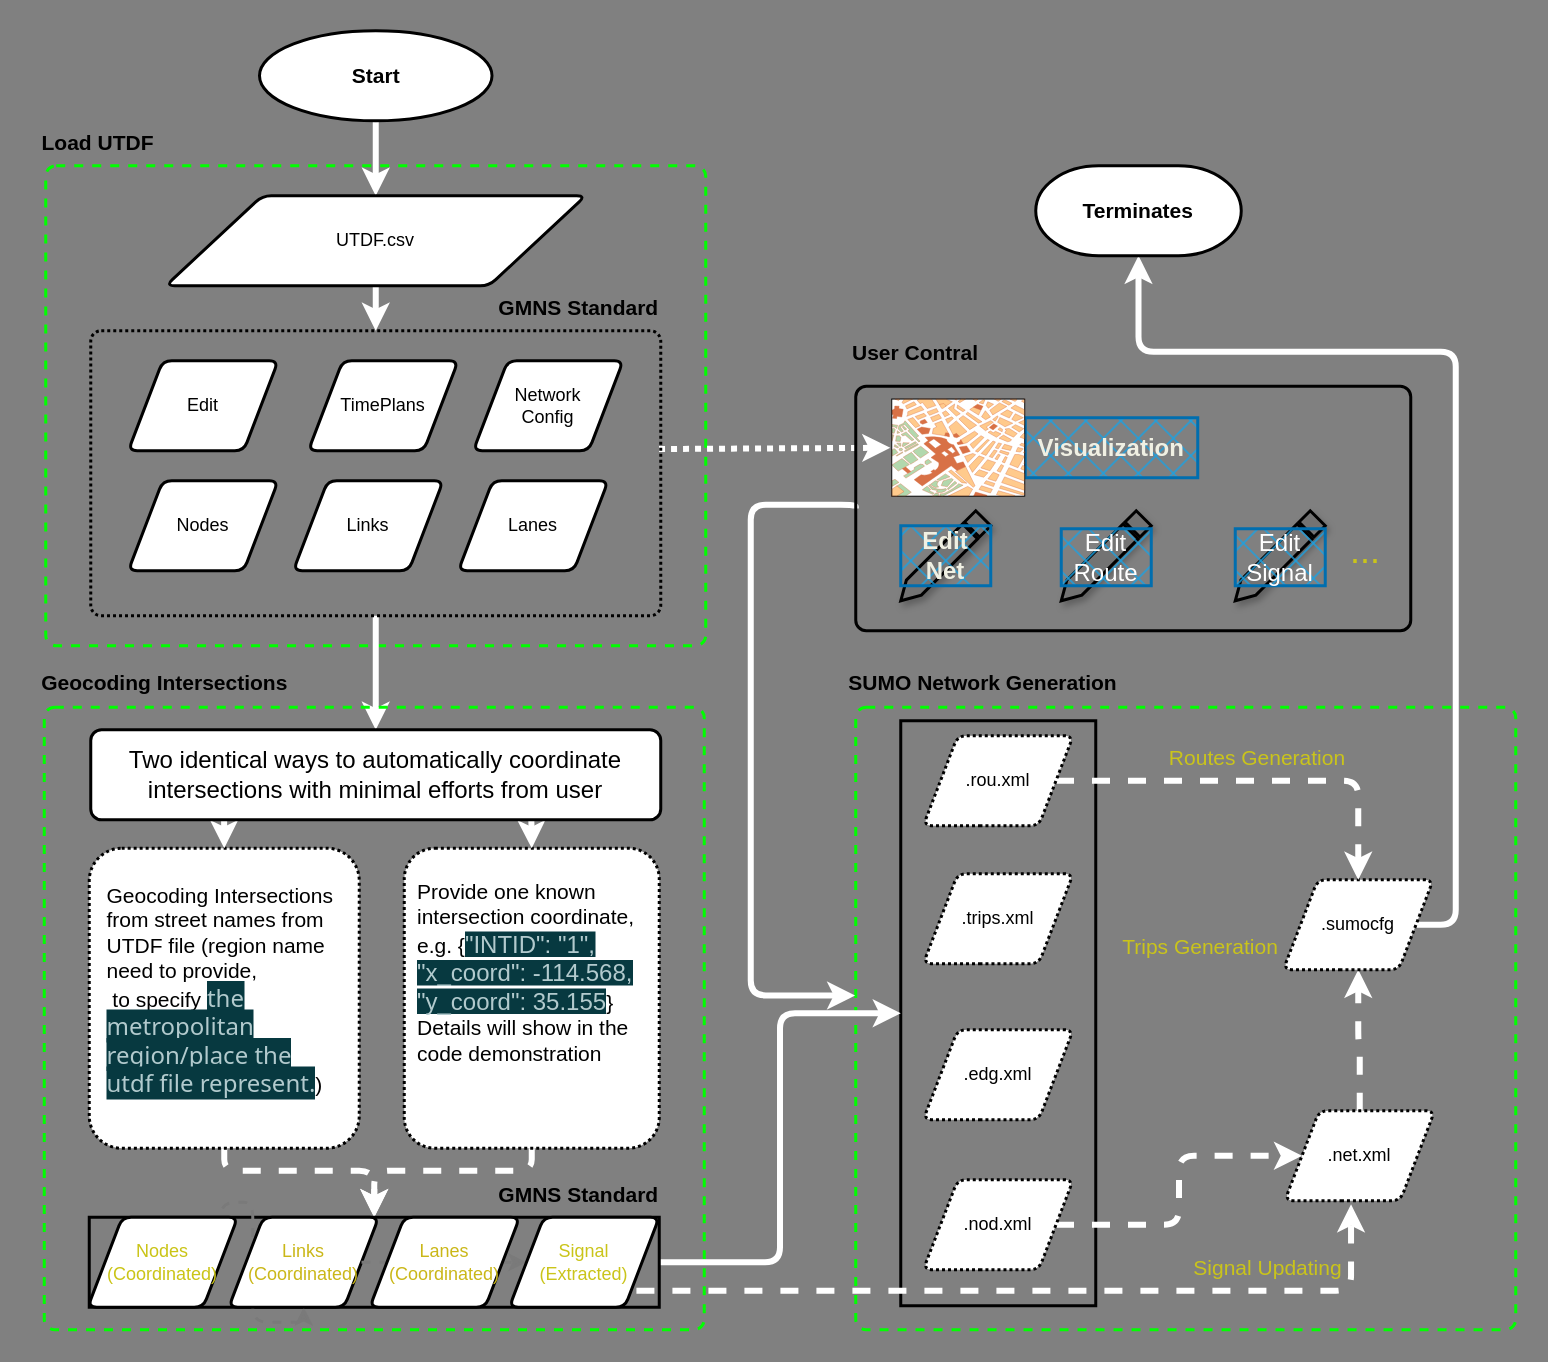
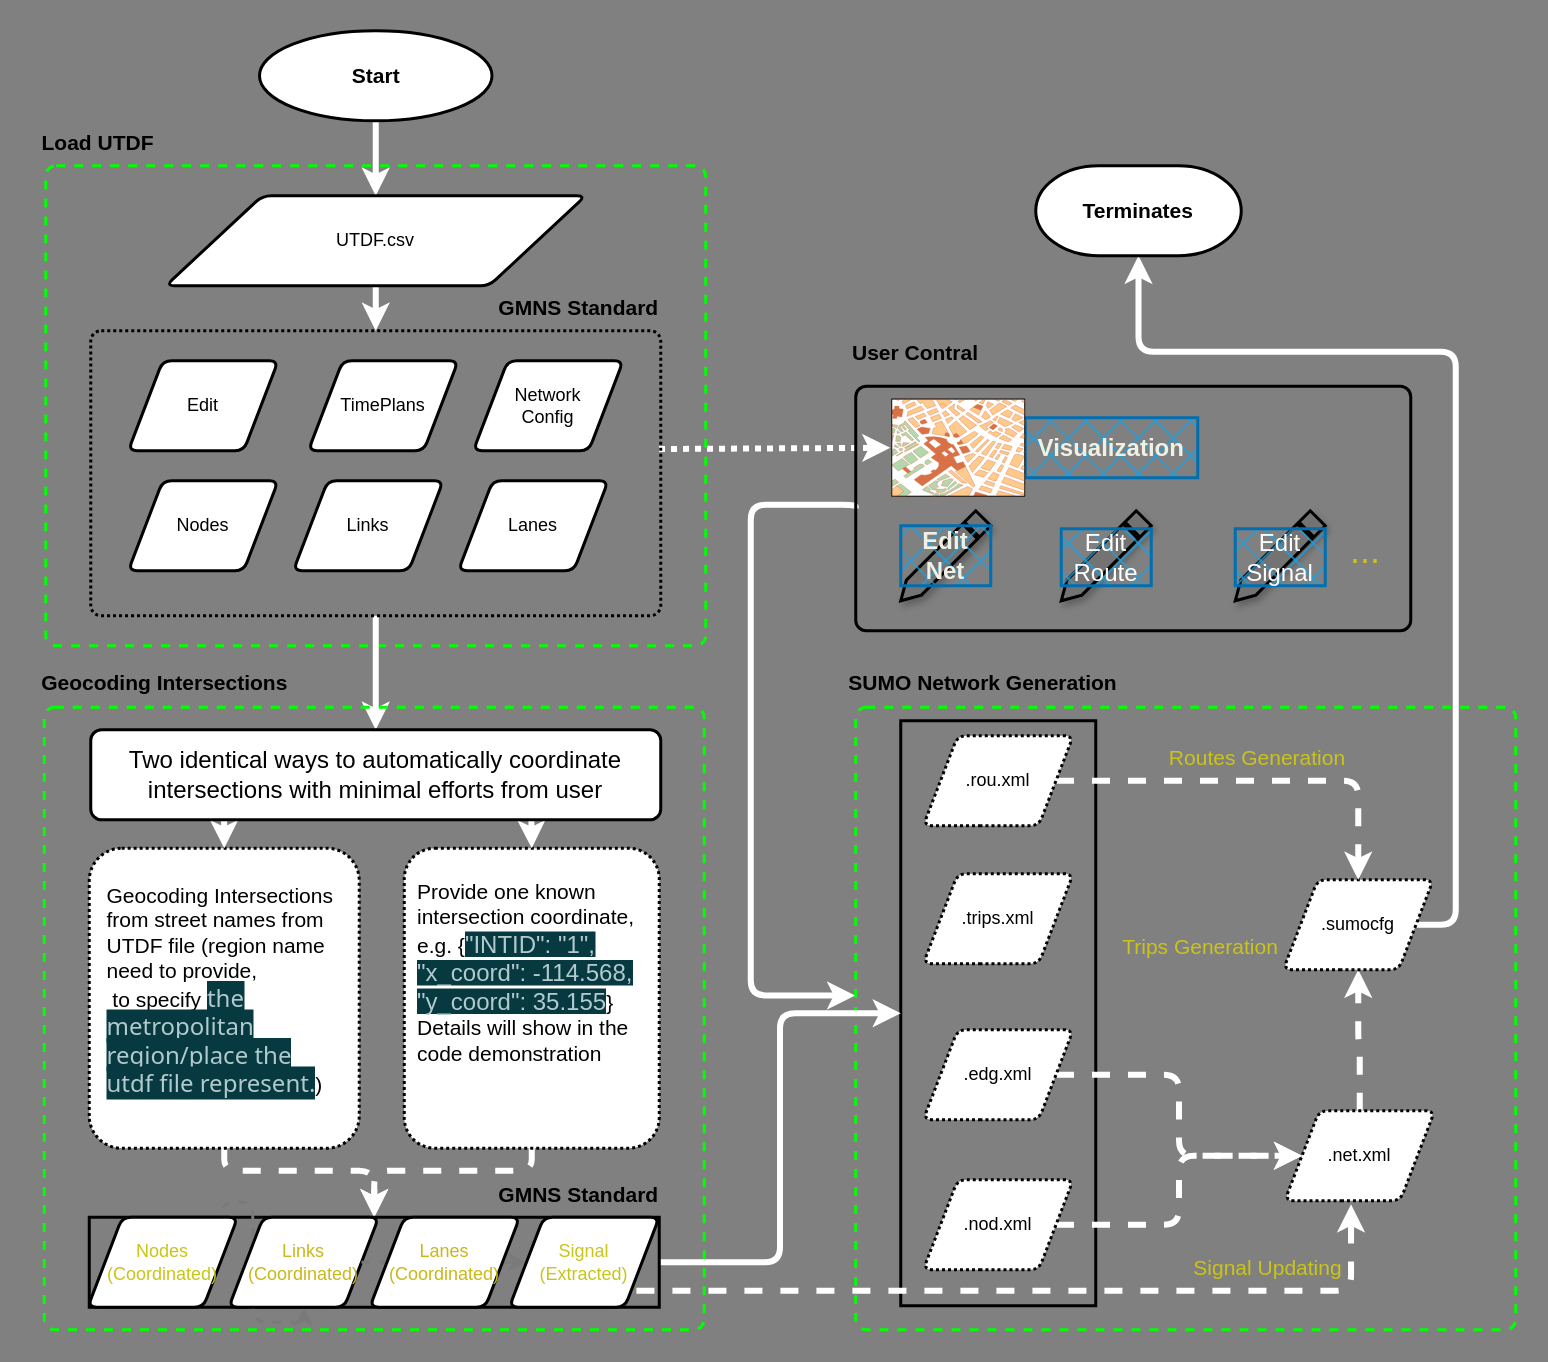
edge ".edg.xml" -> ".net.xml": added
